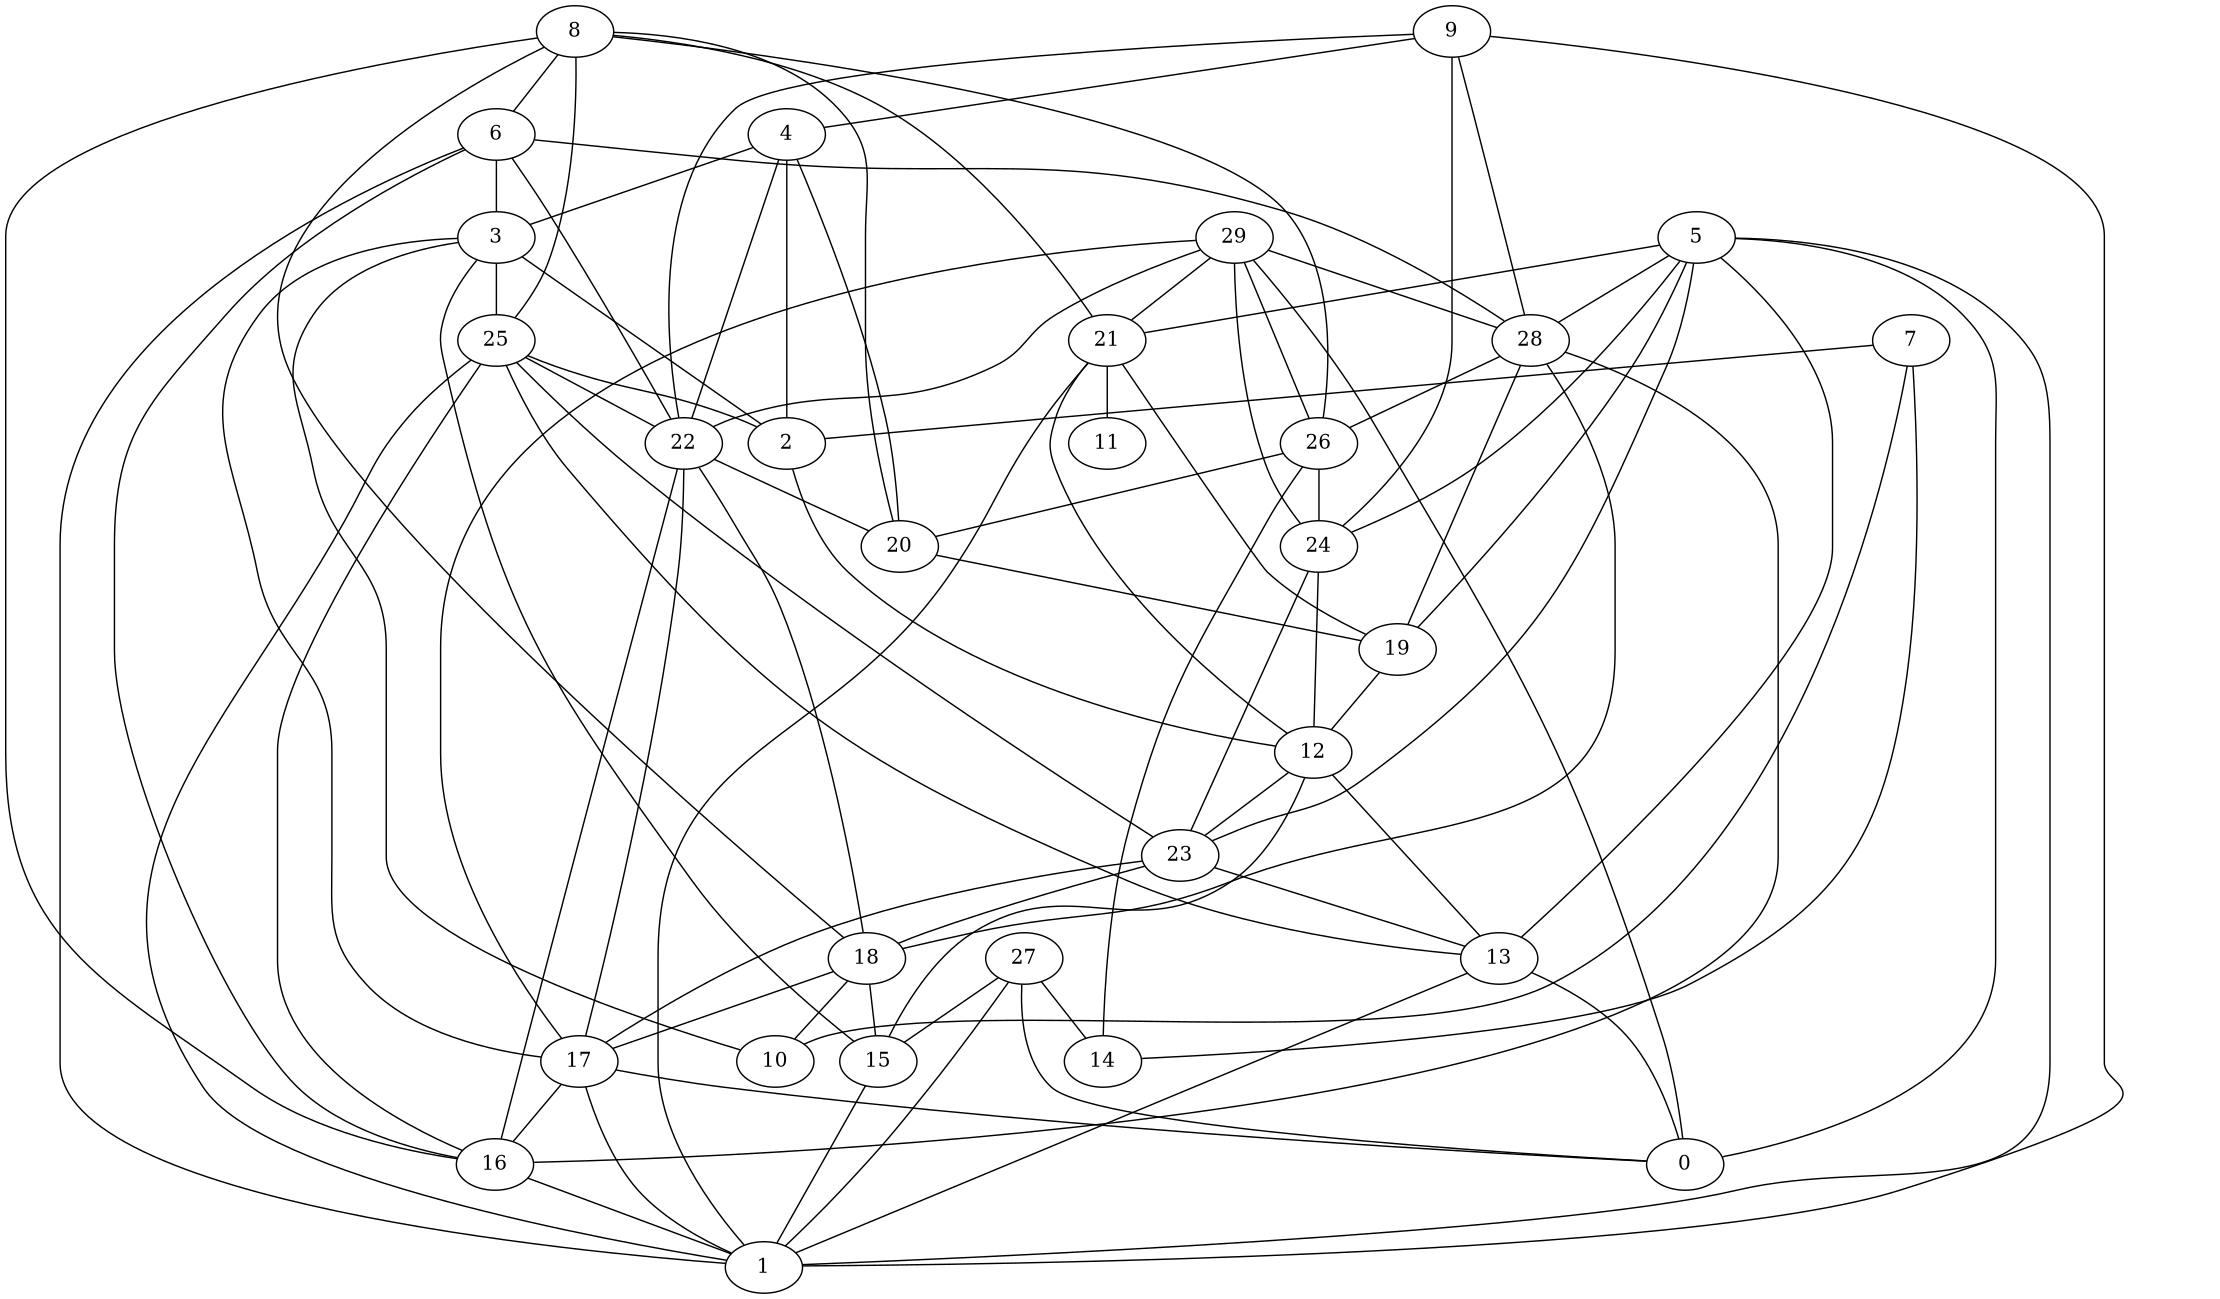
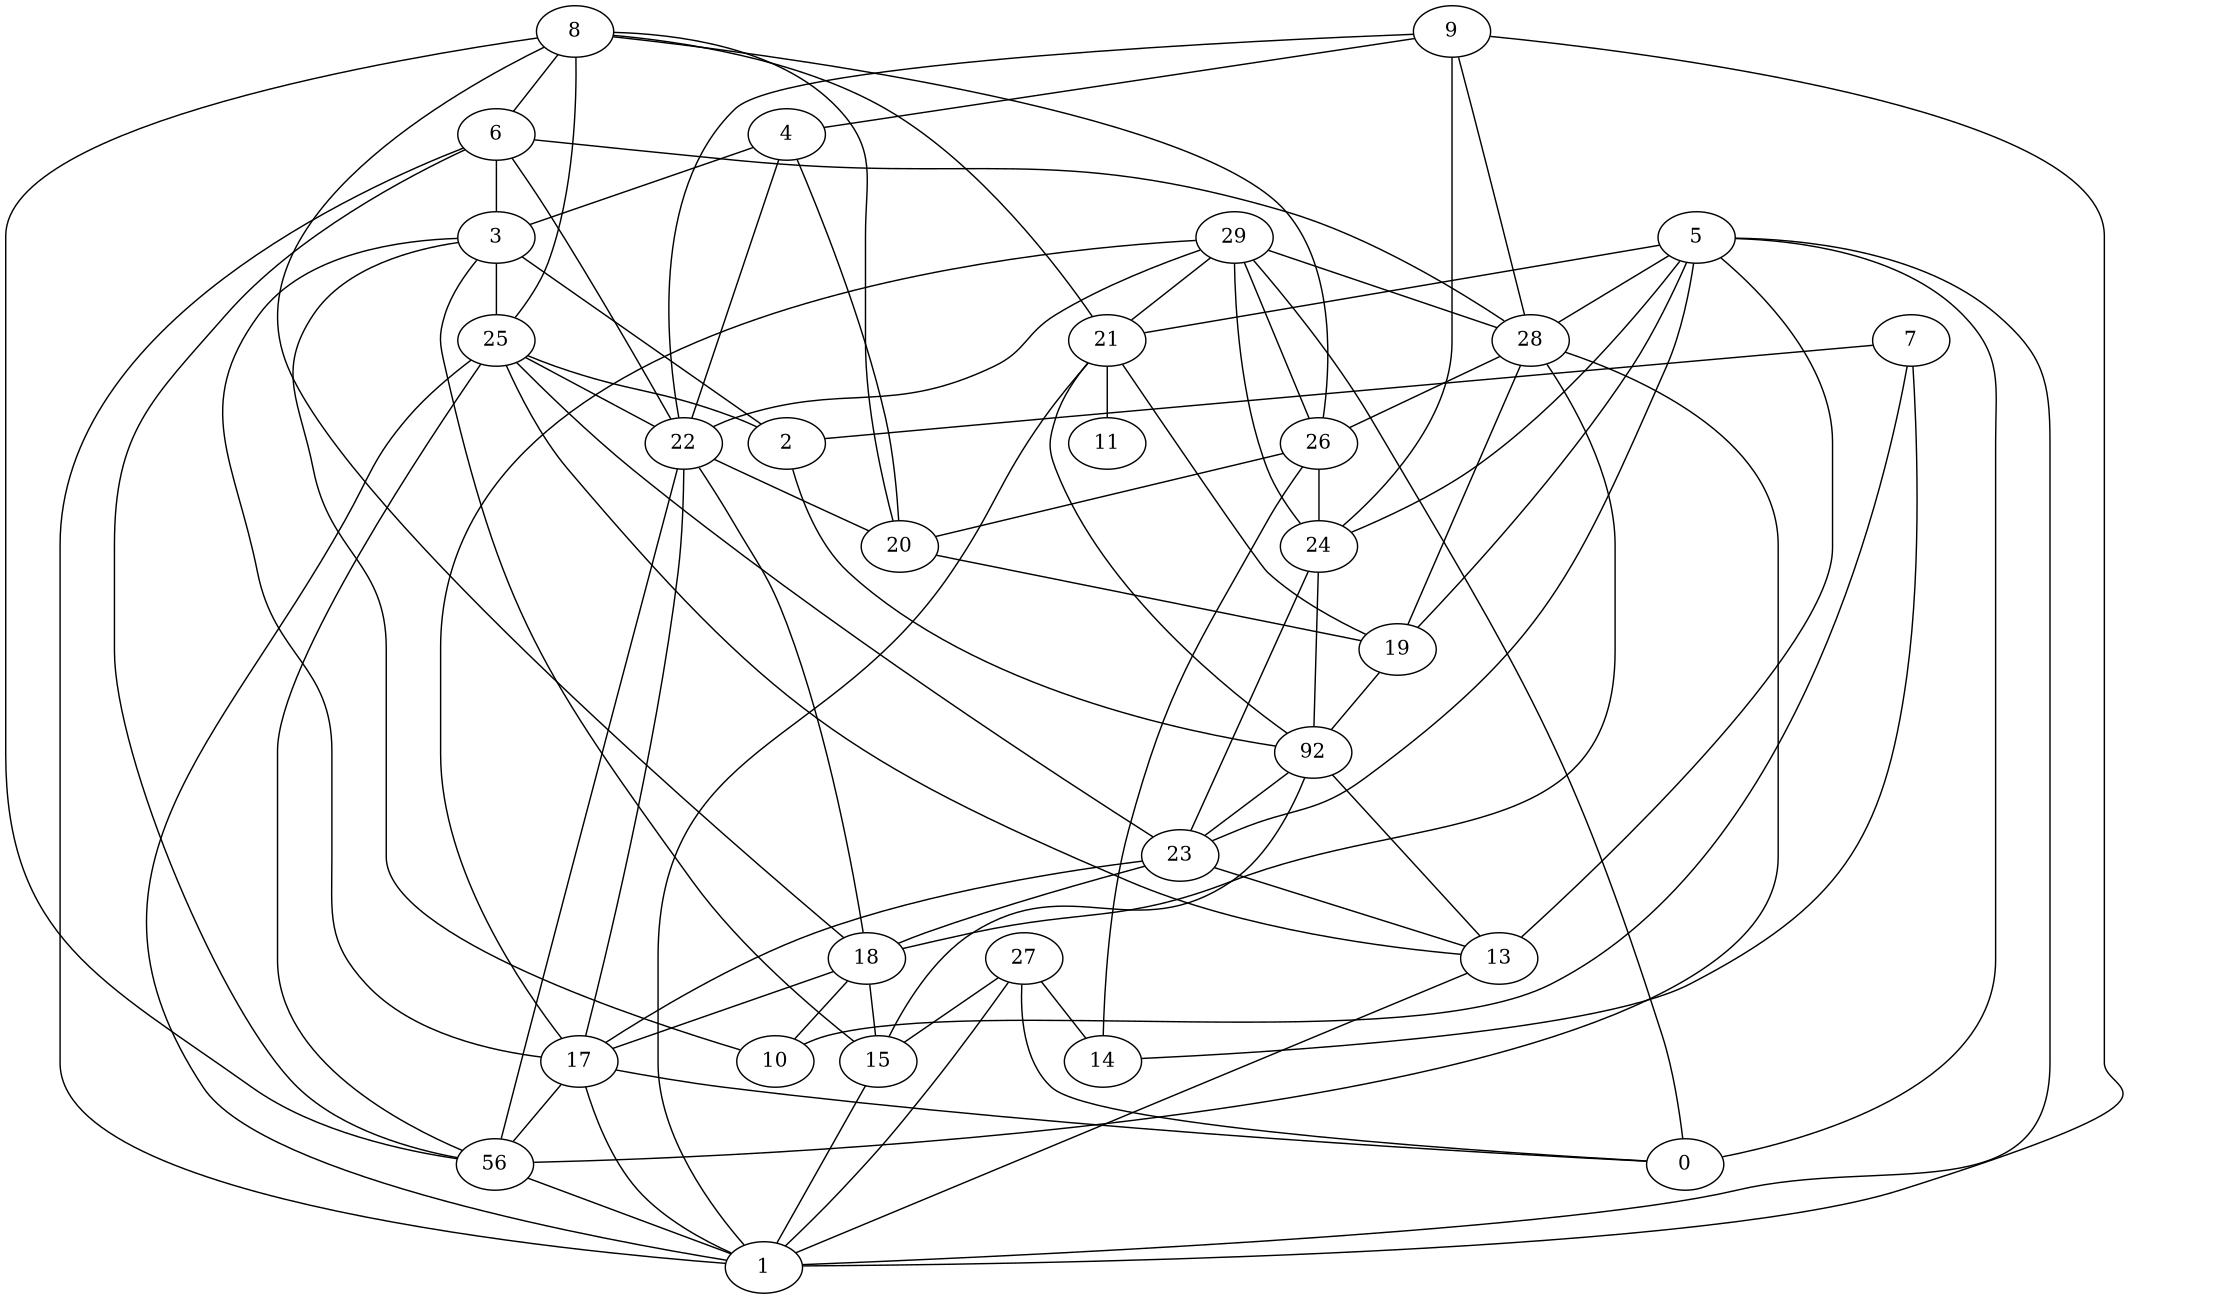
edge "4" -- "2": removed
node "12": label "12" -> "92"
edge "13" -- "0": removed
node "16": label "16" -> "56"
